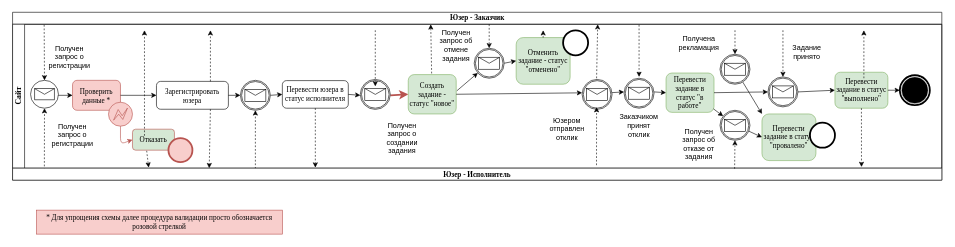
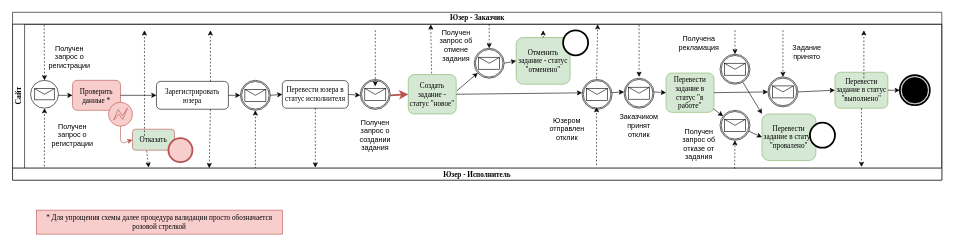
node "Получен запрос о создании задания": moved (402, 138) -> (375, 135)
